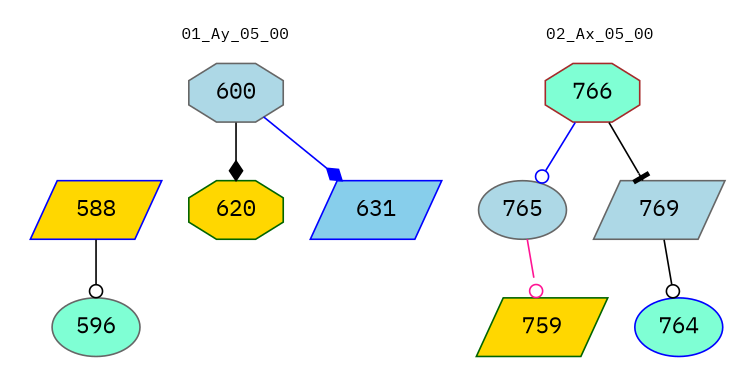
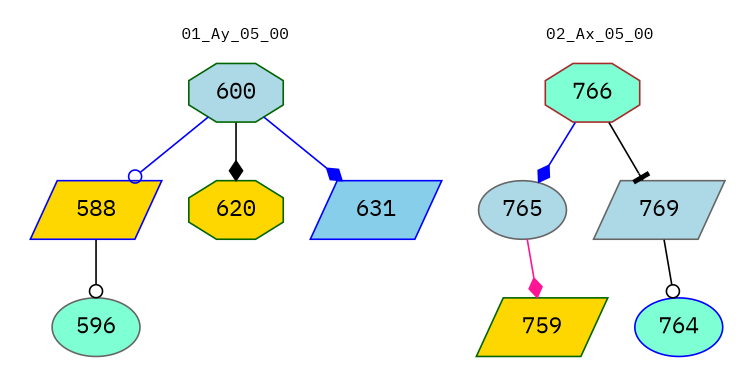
node "600": color gray40 -> darkgreen
edge "600" -> "588": added
edge "766" -> "765": arrowhead odot -> diamond
edge "765" -> "759": arrowhead odot -> diamond
